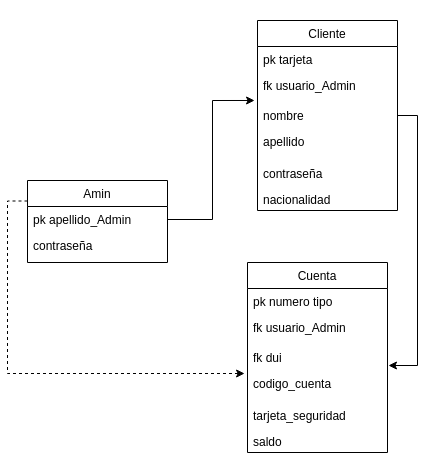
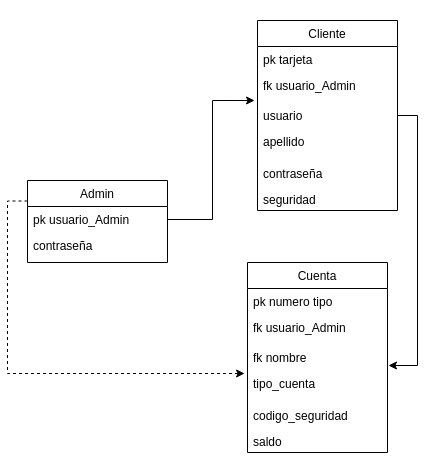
node "nombre": label "nombre" -> "usuario"
node "Amin": label "Amin" -> "Admin"
node "nacionalidad": label "nacionalidad" -> "seguridad"
node "pk apellido_Admin": label "pk apellido_Admin" -> "pk usuario_Admin"
node "fk dui": label "fk dui" -> "fk nombre"
node "codigo_cuenta": label "codigo_cuenta" -> "tipo_cuenta"
node "tarjeta_seguridad": label "tarjeta_seguridad" -> "codigo_seguridad"
